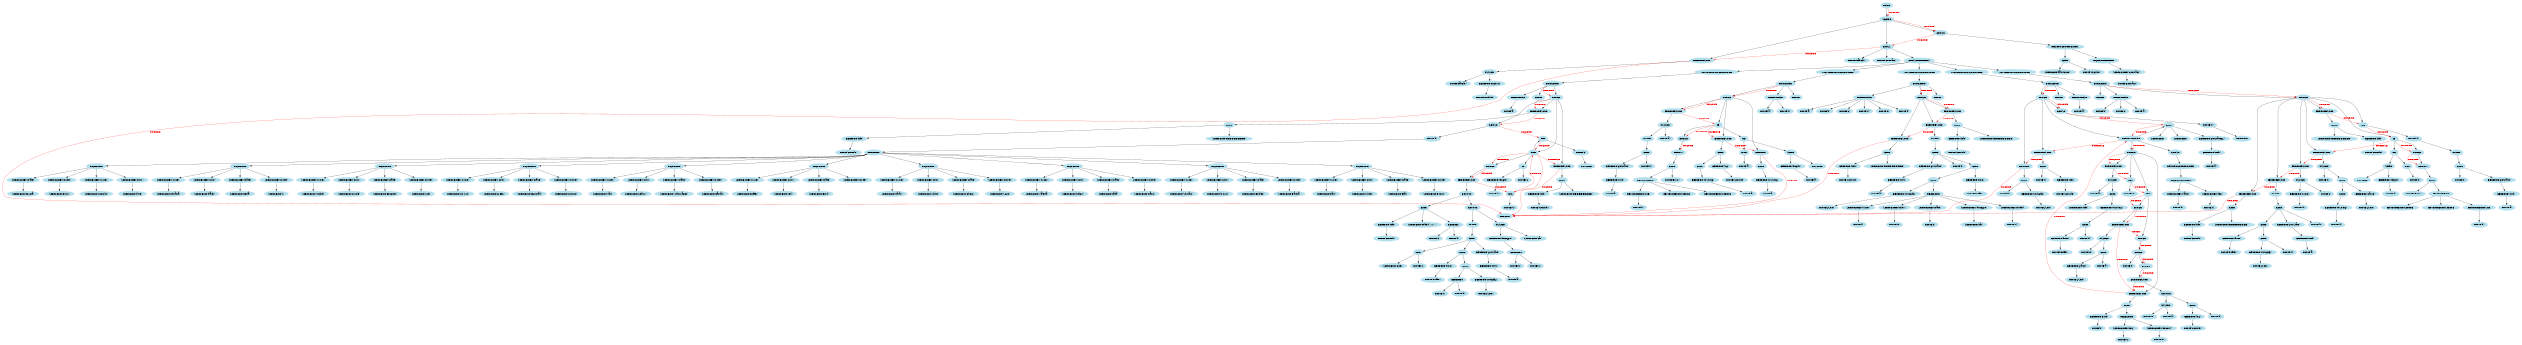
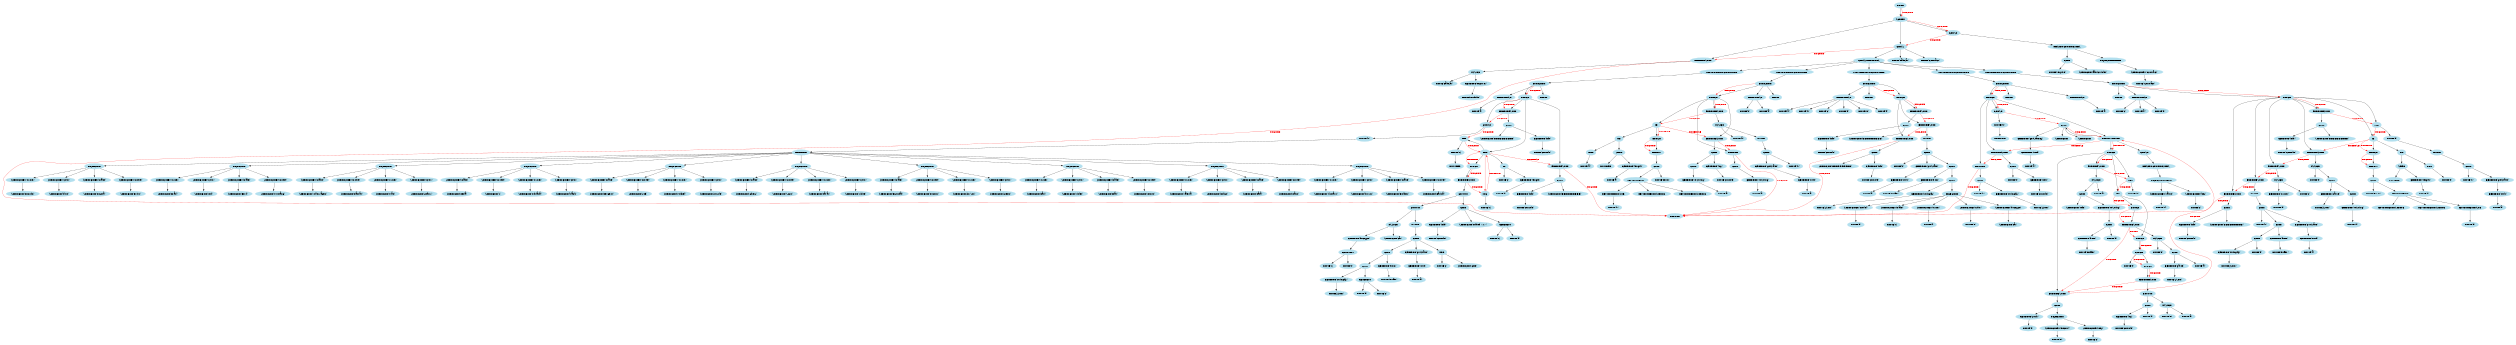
node "STRINGLIT(fabric-con)": label "STRINGLIT(fabric-con)" -> "STRINGLIT(fabric-violet)"
node "STRINGLIT(Mustang)": added
node "STRINGLIT(Buffer)": label "STRINGLIT(Buffer)" -> "STRINGLIT(Brad)"
